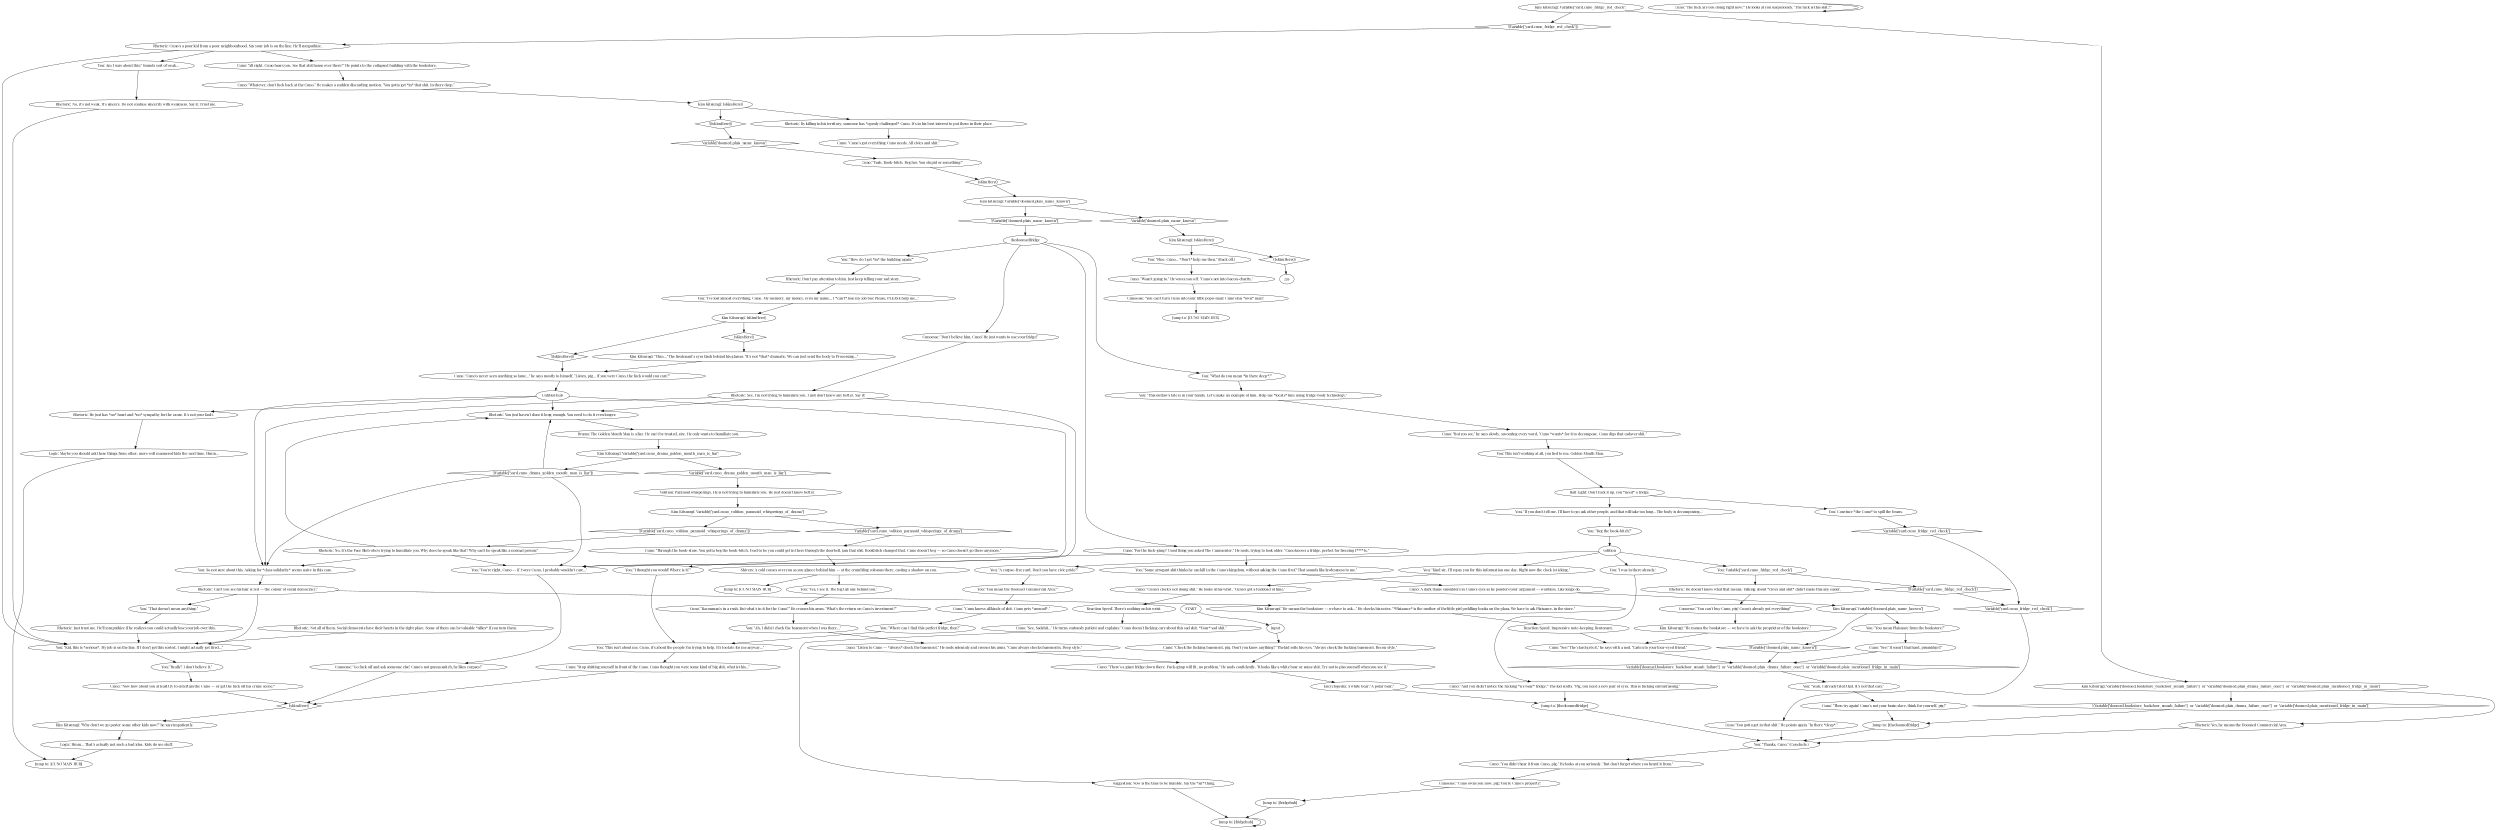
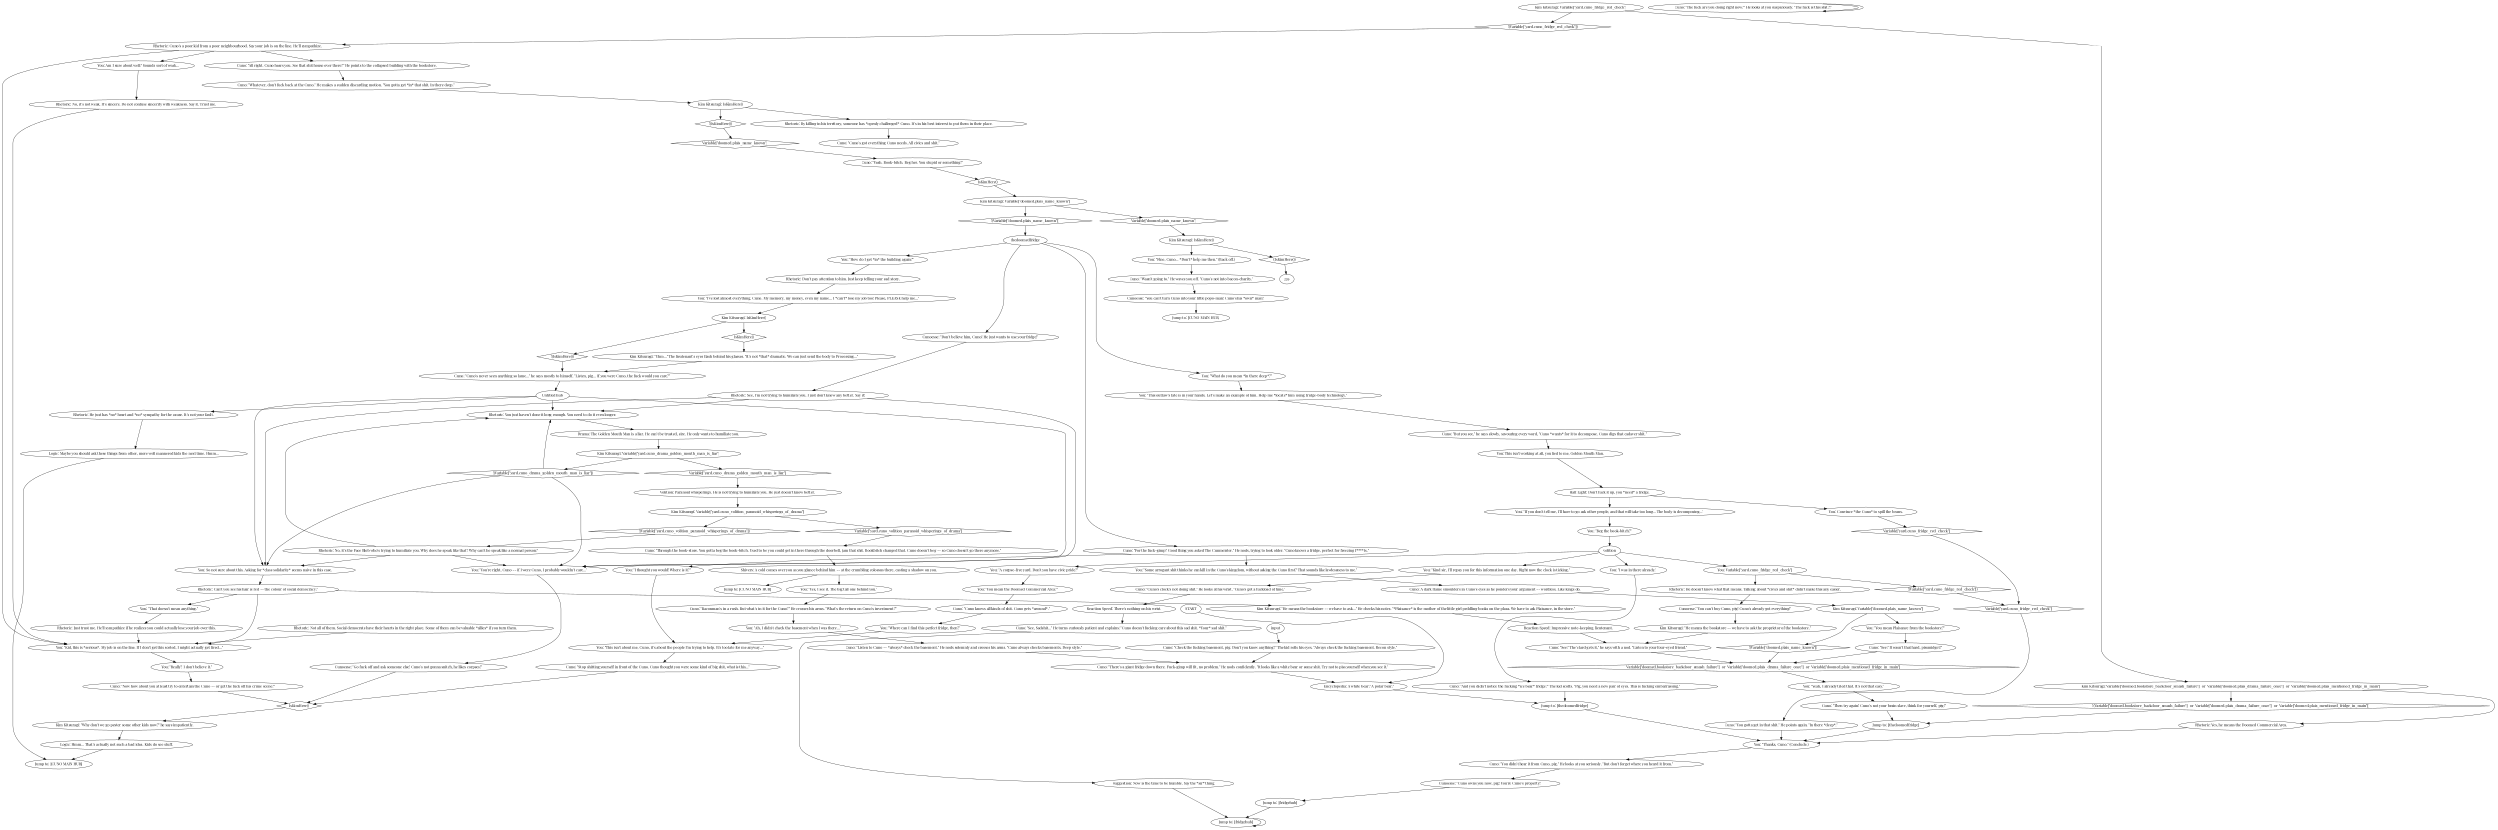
node "You: Am I sure about this? Sounds sort of weak...": label "You: Am I sure about this? Sounds sort of weak..." -> "You: Am I sure about well? Sounds sort of weak..."
edge "START" -> "input": now "START" -> "Encyclopedia: A white bear? A polar bear?"
